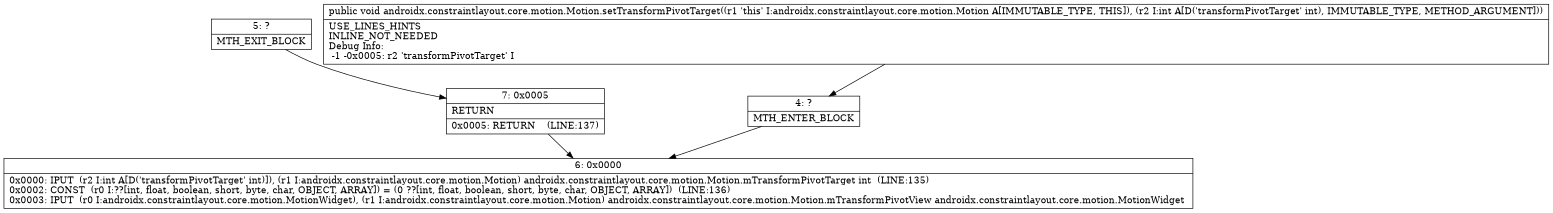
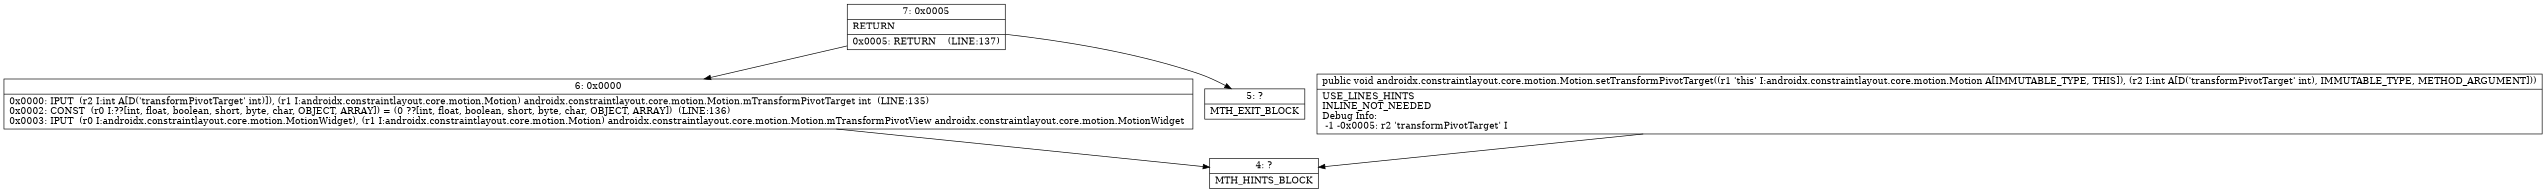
edge "5: ?" -> "7: 0x0005": reversed
node "4: ?": text "MTH_ENTER_BLOCK" -> "MTH_HINTS_BLOCK"
edge "4: ?" -> "6: 0x0000": reversed
